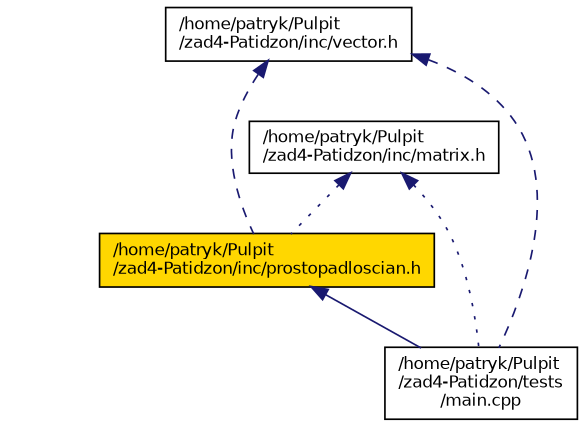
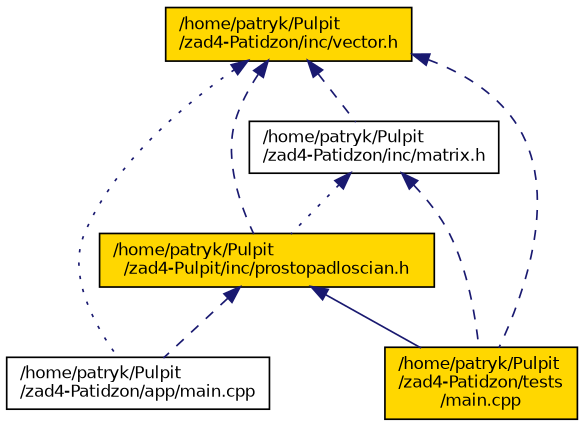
node "/home/patryk/Pulpit /zad4-Patidzon/inc/vector.h": fillcolor white -> gold
edge "/home/patryk/Pulpit /zad4-Patidzon/inc/matrix.h" -> "/home/patryk/Pulpit /zad4-Patidzon/inc/vector.h": added
node "/home/patryk/Pulpit /zad4-Patidzon/inc/prostopadloscian.h": label "/home/patryk/Pulpit /zad4-Patidzon/inc/prostopadloscian.h" -> "/home/patryk/Pulpit /zad4-Pulpit/inc/prostopadloscian.h"
edge "/home/patryk/Pulpit /zad4-Patidzon/tests /main.cpp" -> "/home/patryk/Pulpit /zad4-Patidzon/inc/matrix.h": style dotted -> dashed
node "/home/patryk/Pulpit /zad4-Patidzon/app/main.cpp": added
node "/home/patryk/Pulpit /zad4-Patidzon/tests /main.cpp": fillcolor white -> gold
